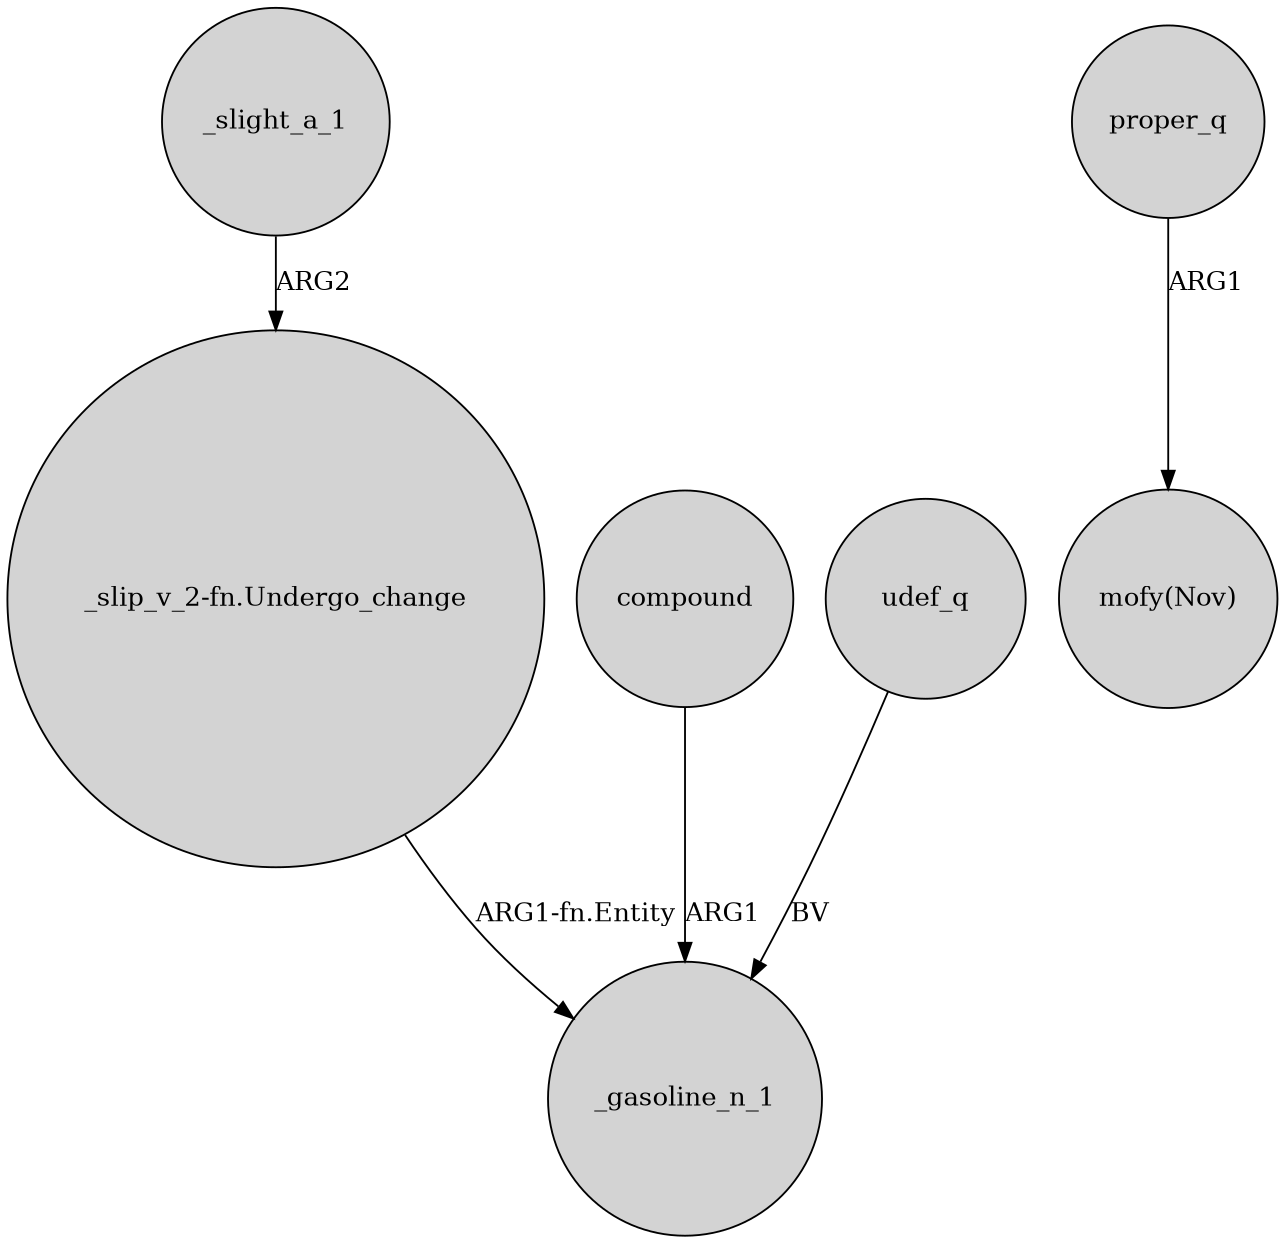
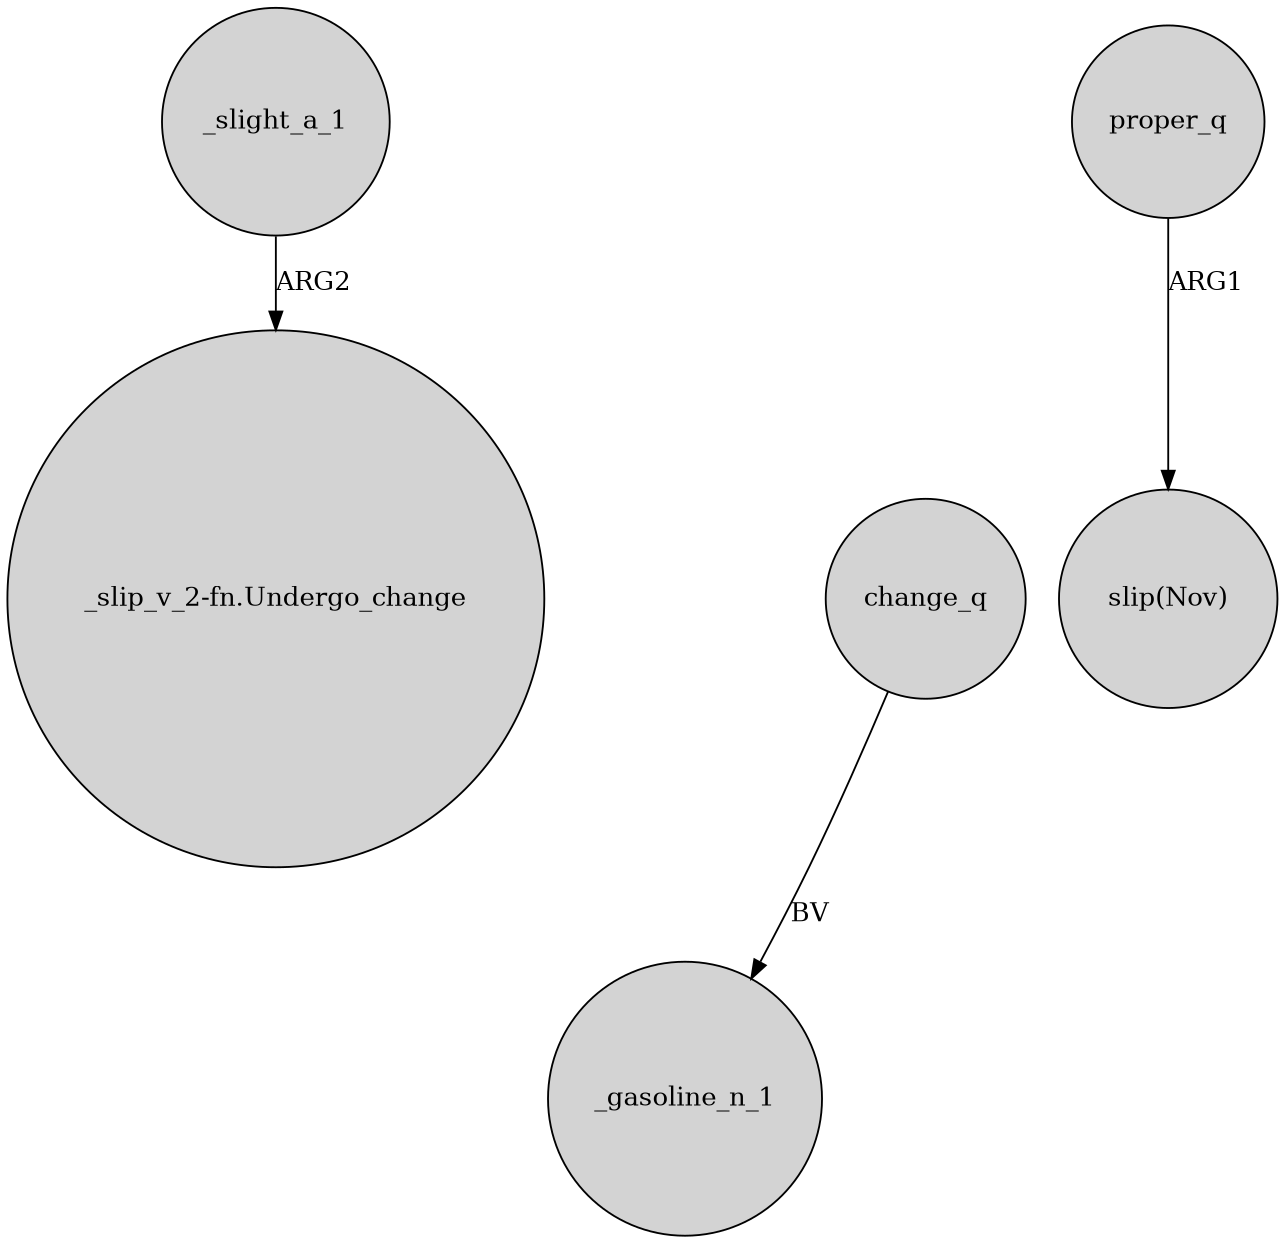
node "compound": removed
node "udef_q": label "udef_q" -> "change_q"
node "mofy(Nov)": label "mofy(Nov)" -> "slip(Nov)"
edge "_slip_v_2-fn.Undergo_change" -> "_gasoline_n_1": removed, label "ARG1-fn.Entity"
